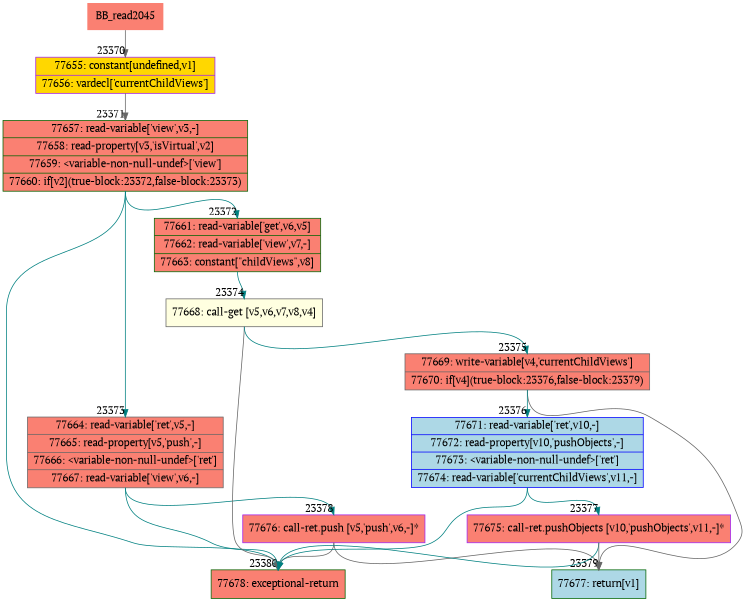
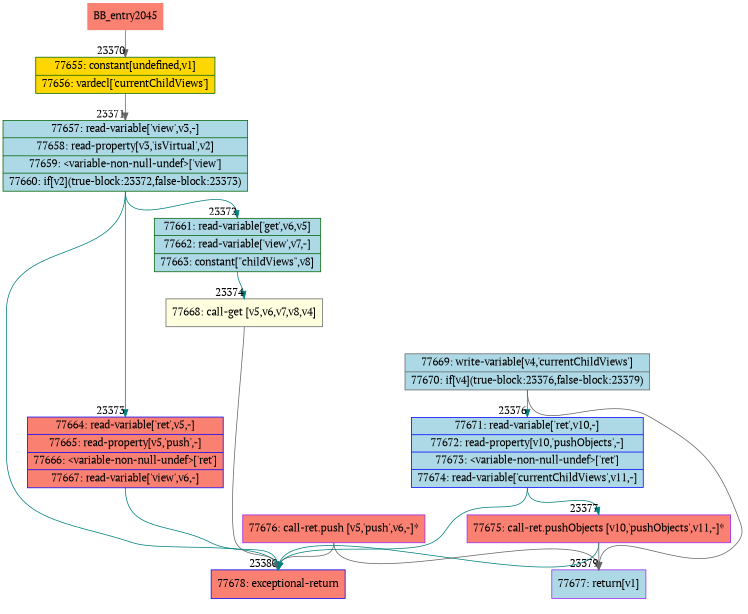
node "BB_read2045": label "BB_read2045" -> "BB_entry2045"
node "77655: constant[undefined,v1]": color purple -> darkgreen
node "77657: read-variable['view',v3,-]": fillcolor salmon -> lightblue
node "77661: read-variable['get',v6,v5]": fillcolor salmon -> lightblue
edge "77668: call-get [v5,v6,v7,v8,v4]" -> "77669: write-variable[v4,'currentChildViews']": removed
node "77669: write-variable[v4,'currentChildViews']": fillcolor salmon -> lightblue
node "77664: read-variable['ret',v5,-]": color gray40 -> blue
edge "77664: read-variable['ret',v5,-]" -> "77676: call-ret.push [v5,'push',v6,-]*": removed
node "77678: exceptional-return": color darkgreen -> blue
node "77677: return[v1]": color darkgreen -> purple
